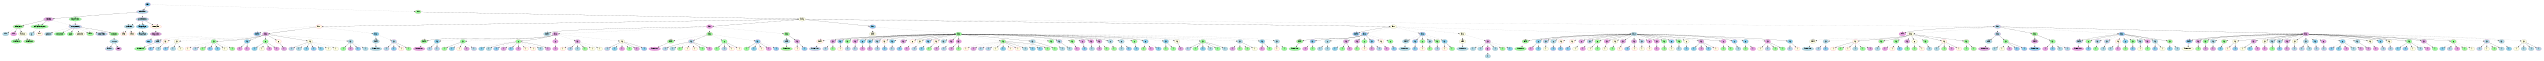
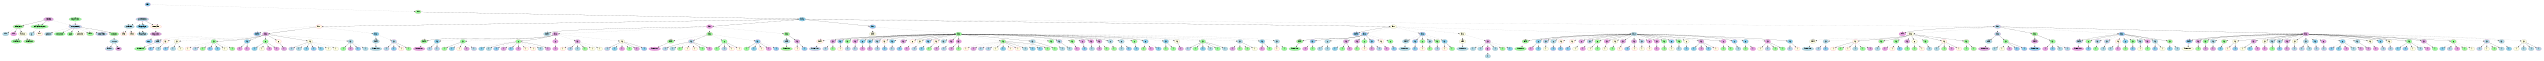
node "teiHeader": removed
node "body": fillcolor lightyellow -> skyblue
